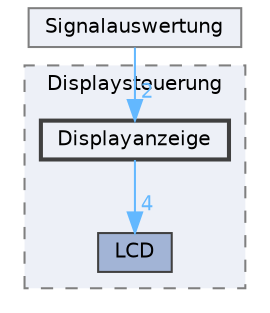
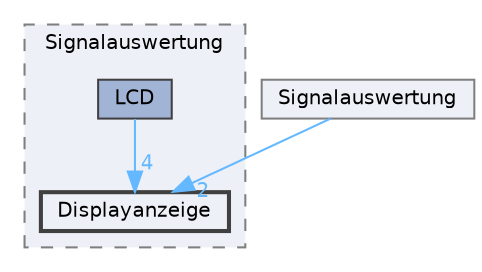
cluster "Displaysteuerung": label "Displaysteuerung" -> "Signalauswertung"
edge "Displayanzeige" -> "LCD": reversed
